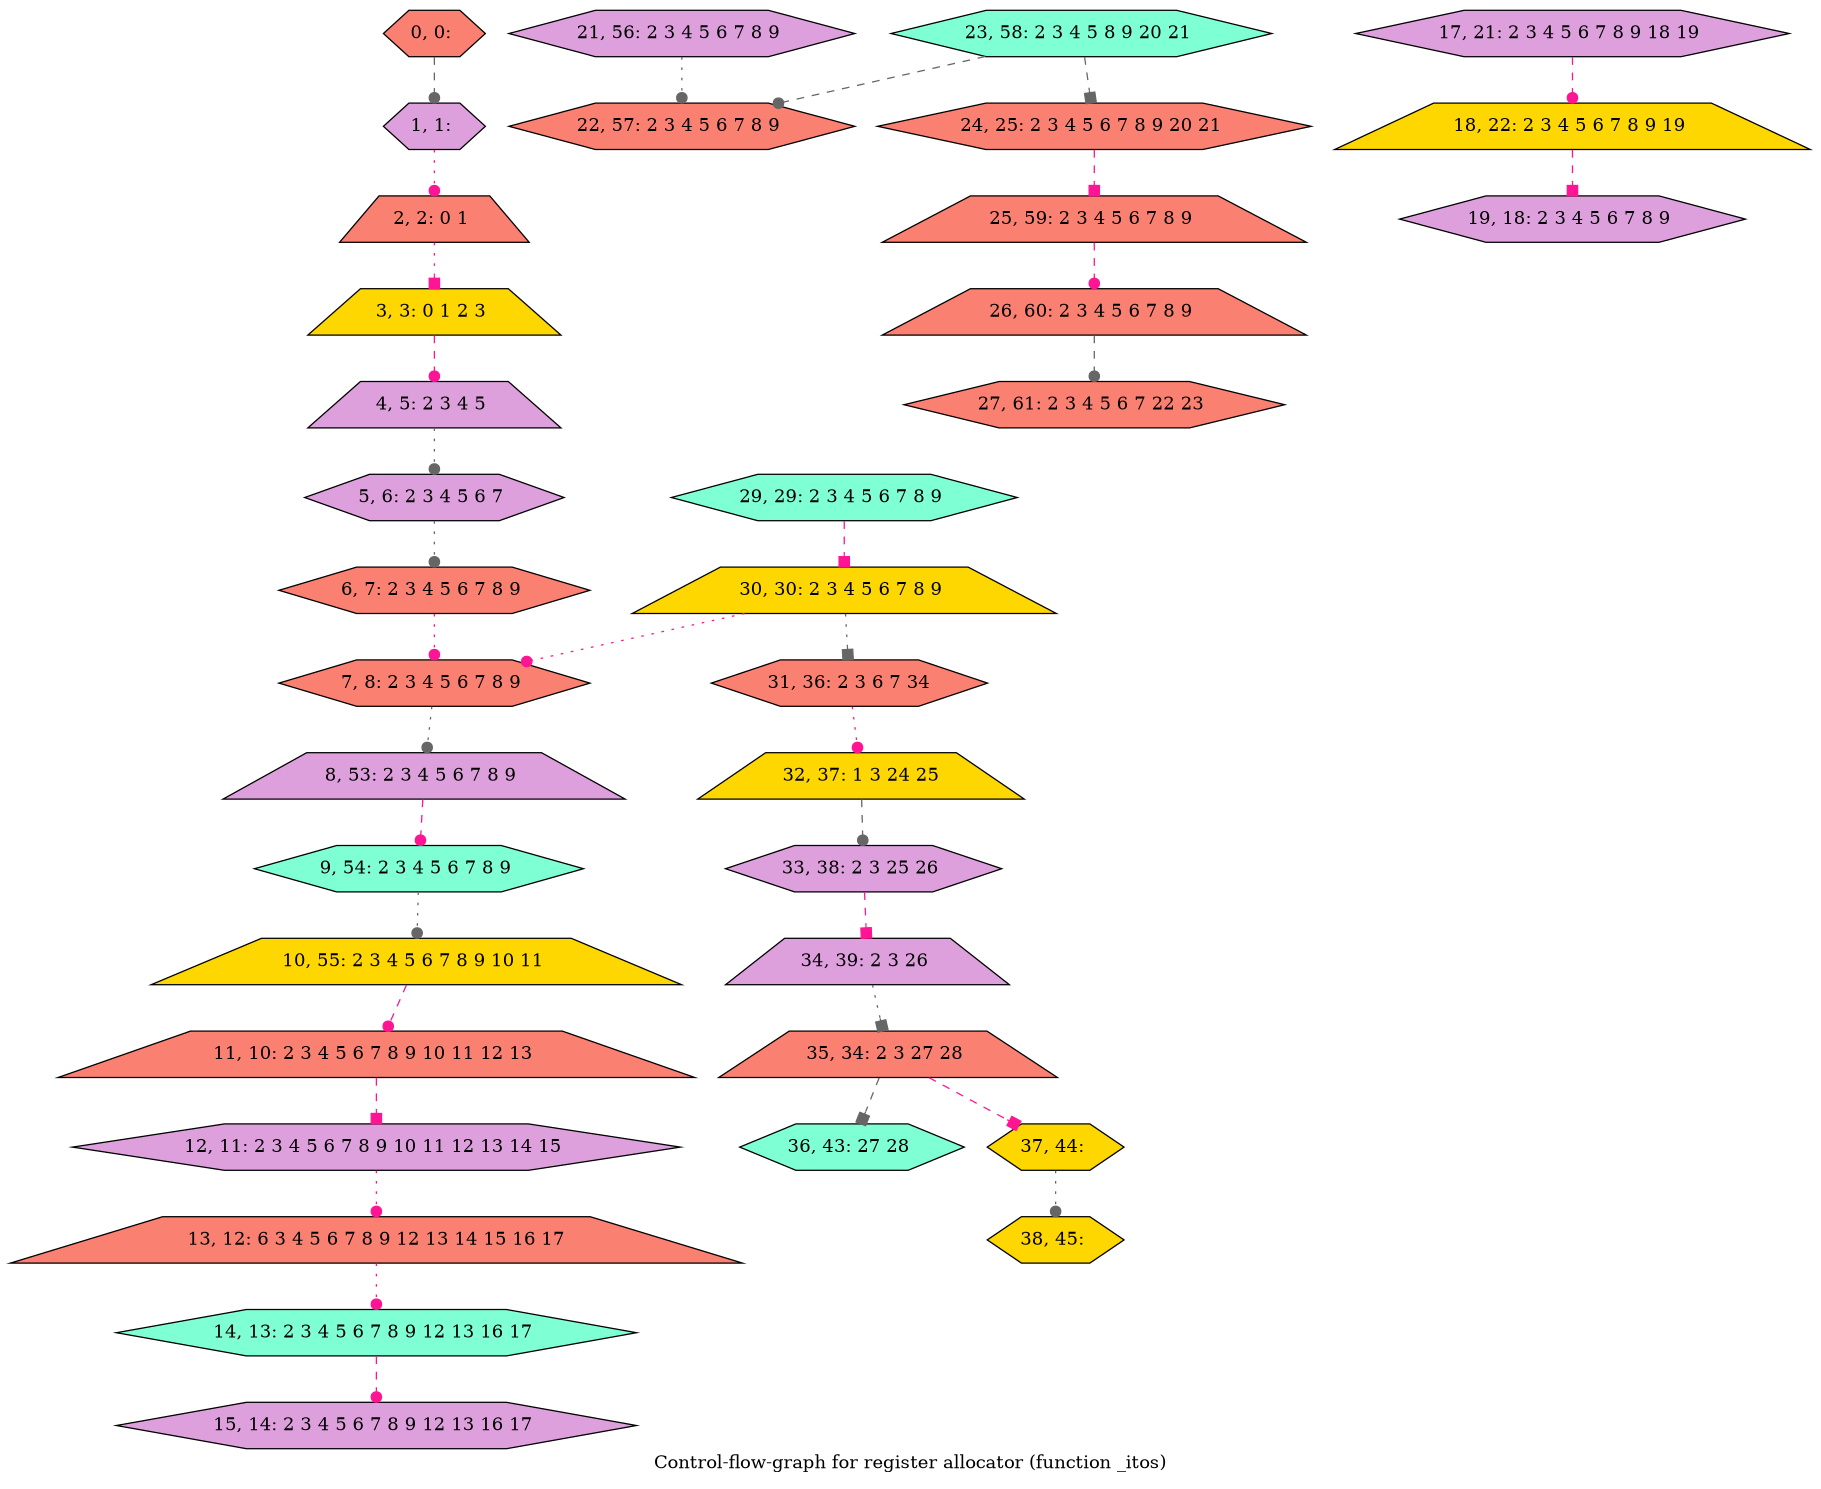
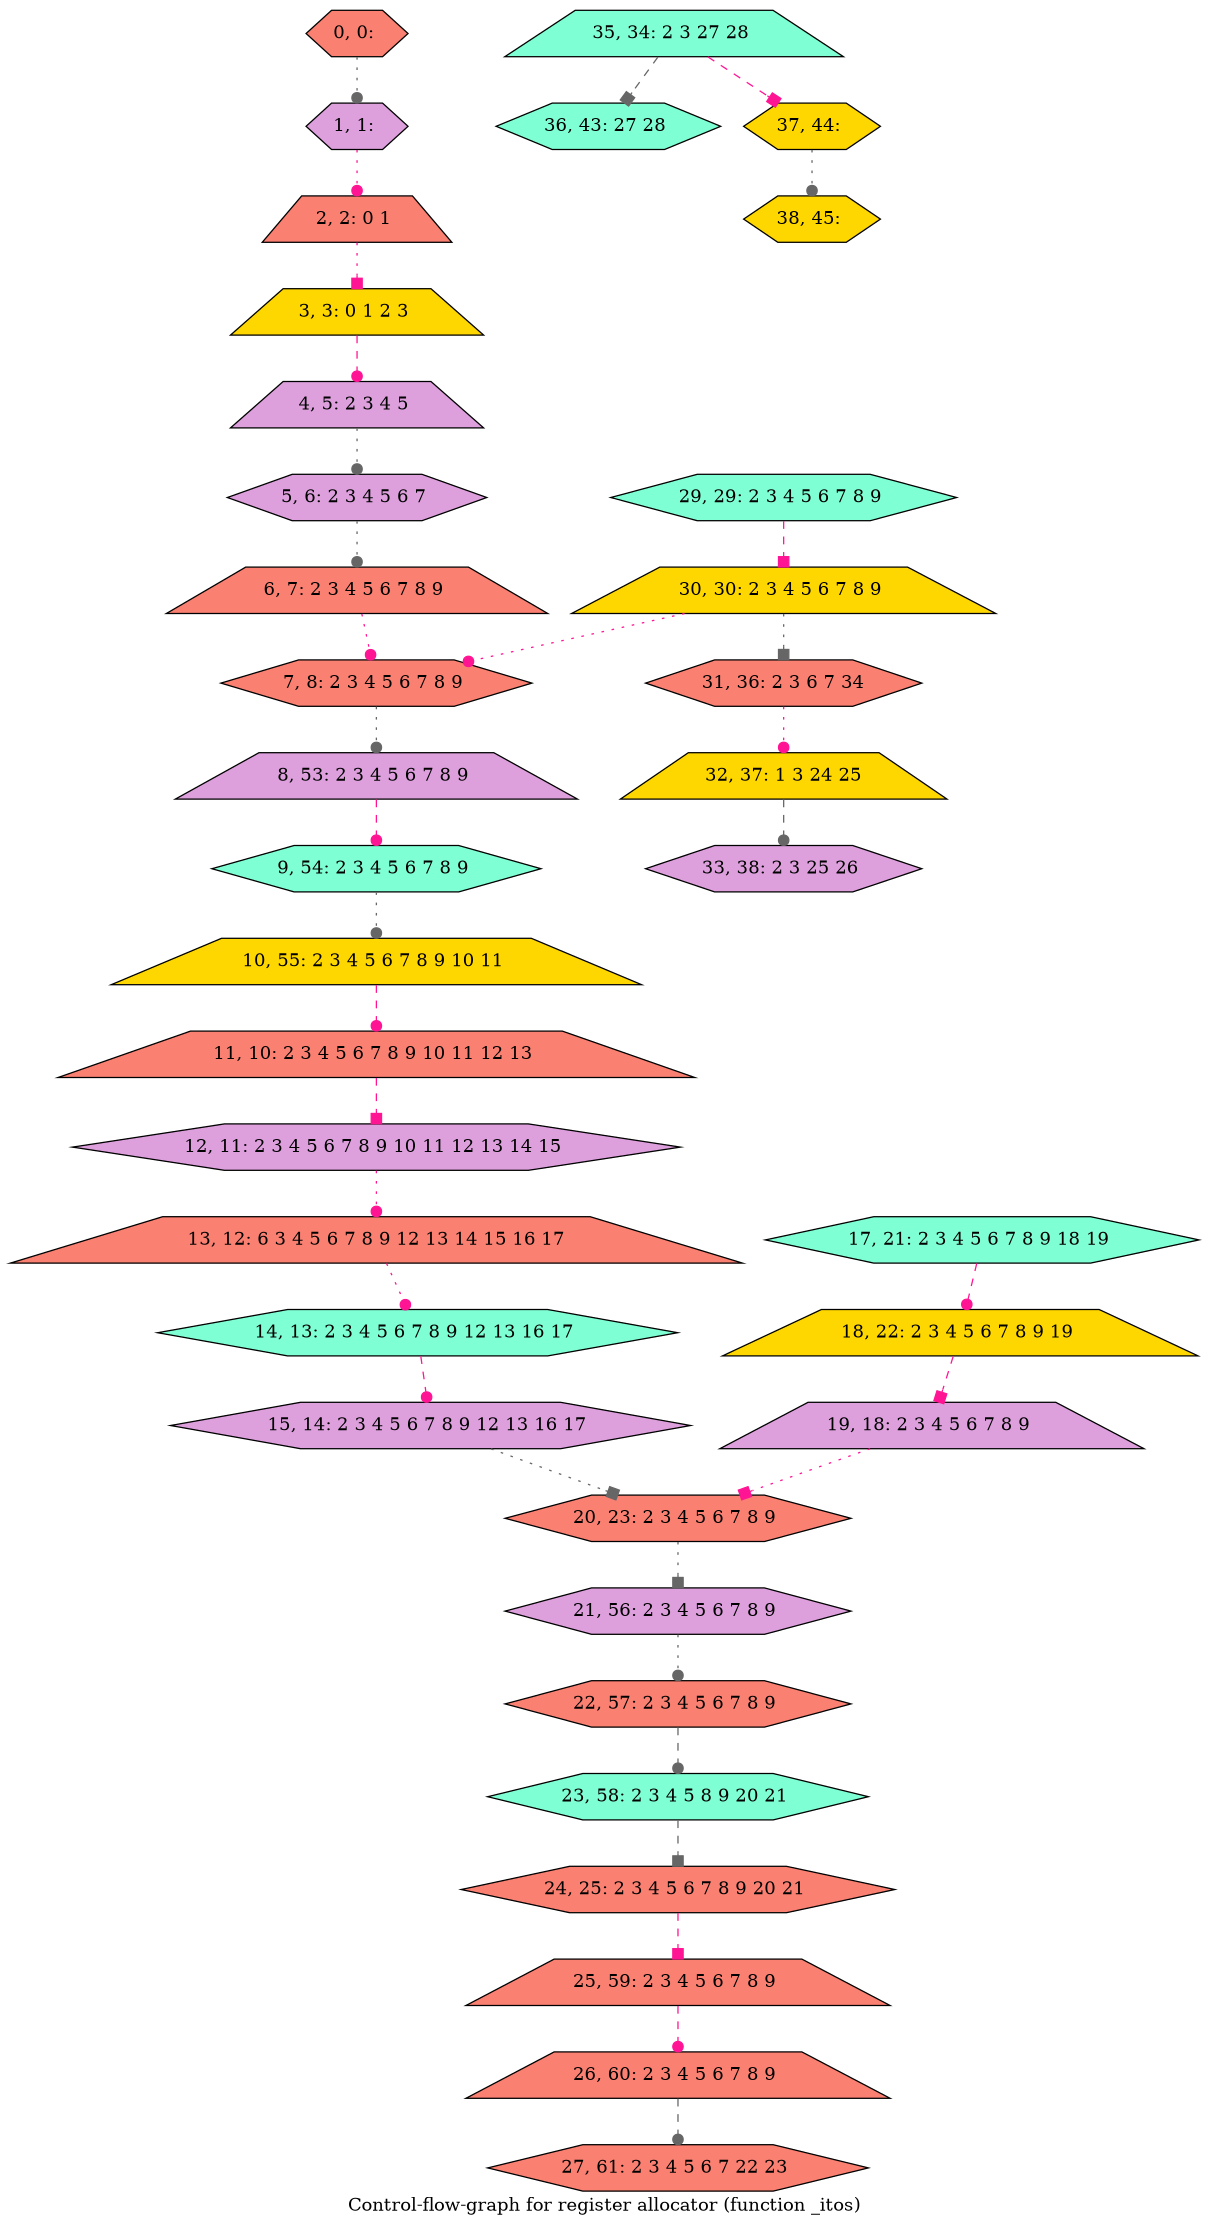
node "17, 21: 2 3 4 5 6 7 8 9 18 19": fillcolor plum -> aquamarine
edge "0, 0:" -> "1, 1:": style dashed -> dotted
edge "23, 58: 2 3 4 5 8 9 20 21" -> "22, 57: 2 3 4 5 6 7 8 9": reversed
node "19, 18: 2 3 4 5 6 7 8 9": shape hexagon -> trapezium
node "6, 7: 2 3 4 5 6 7 8 9": shape hexagon -> trapezium
node "34, 39: 2 3 26": removed
node "35, 34: 2 3 27 28": fillcolor salmon -> aquamarine
node "20, 23: 2 3 4 5 6 7 8 9": added
